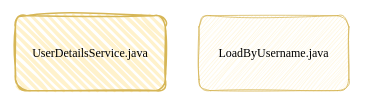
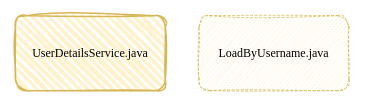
node "LoadByUsername.java": style solid -> dashed
